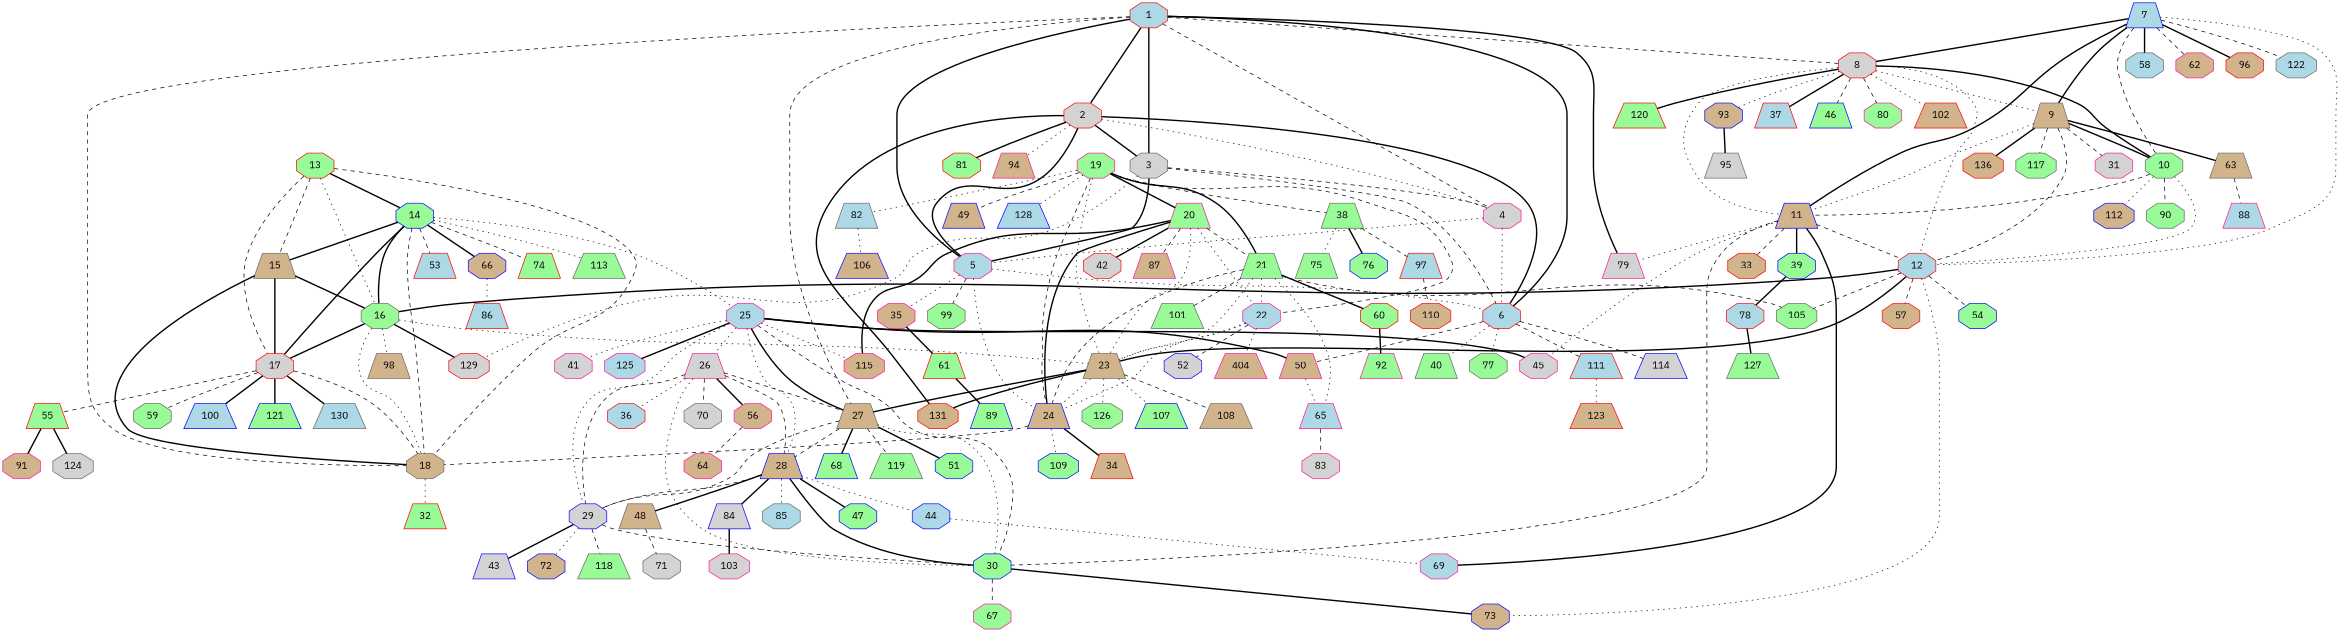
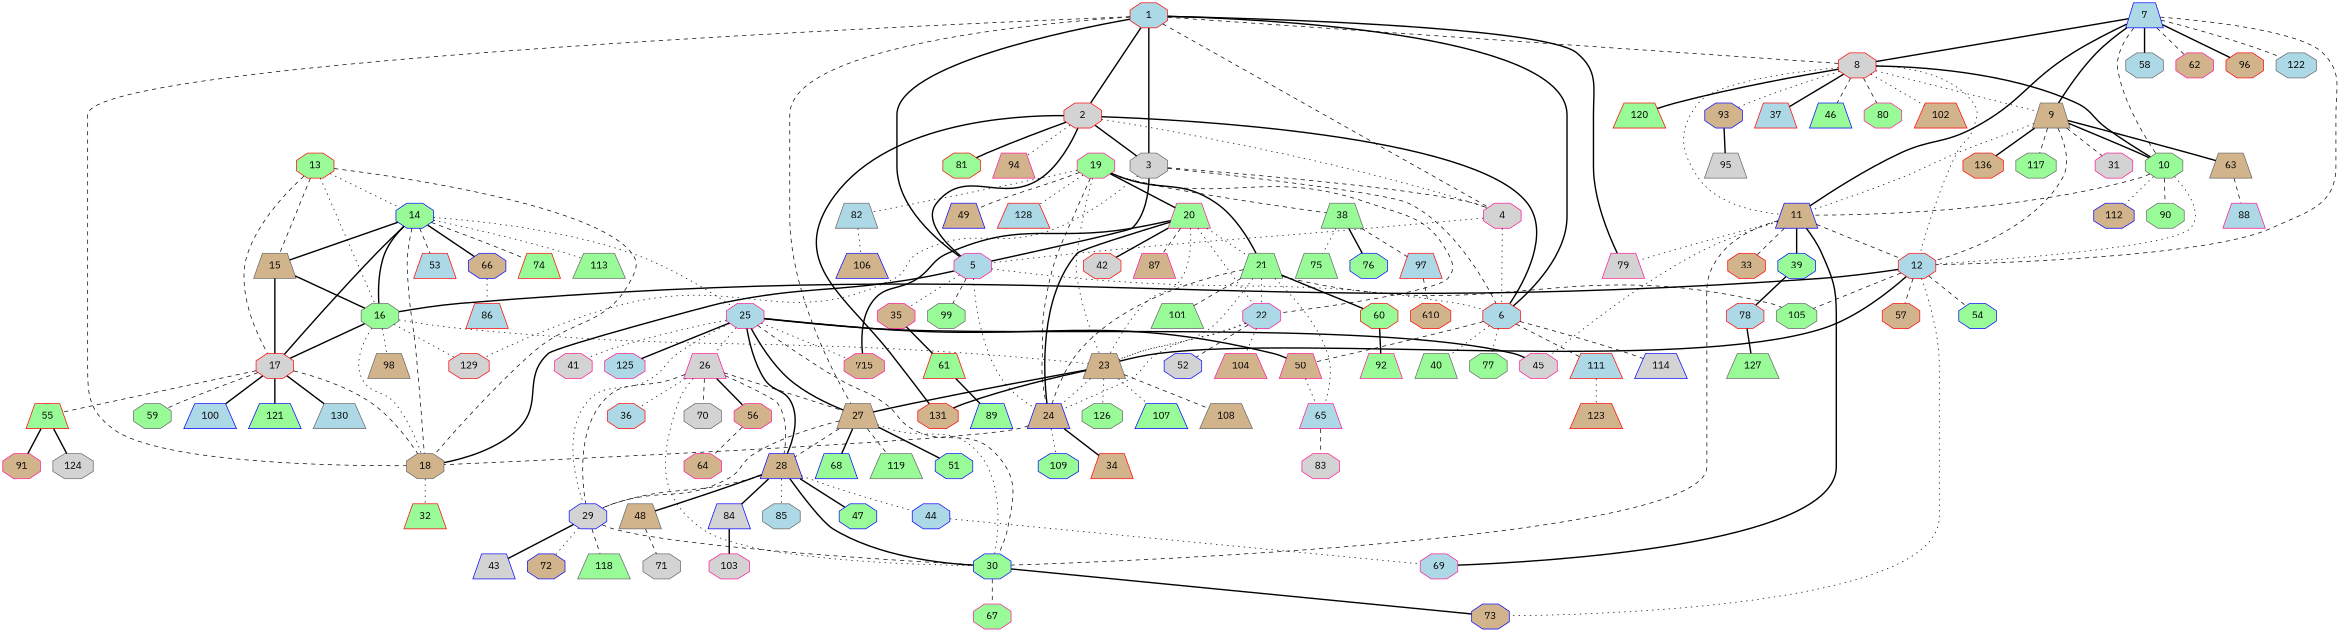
edge "13" -- "14": style bold -> dotted
node "128": color blue -> red
edge "7" -- "12": style dotted -> dashed
edge "20" -- "21": style dashed -> dotted
node "110": label "110" -> "610"
edge "16" -- "129": style bold -> dotted
node "115": label "115" -> "715"
node "404": label "404" -> "104"
edge "25" -- "28": style dotted -> bold
edge "15" -- "18": now "5" -- "18"
